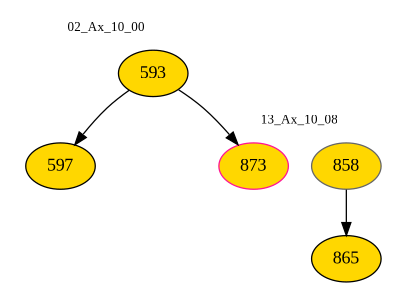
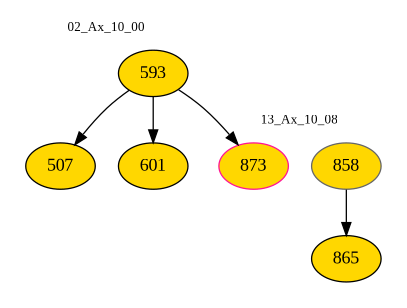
node "597": label "597" -> "507"
node "601": added
